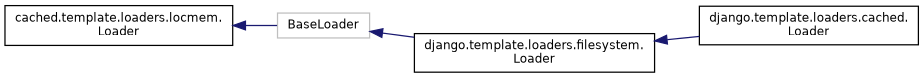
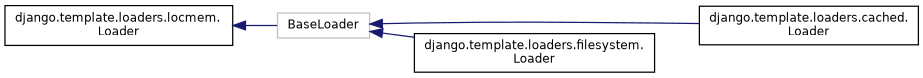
node "cached.template.loaders.locmem. Loader": label "cached.template.loaders.locmem. Loader" -> "django.template.loaders.locmem. Loader"
edge "django.template.loaders.cached. Loader" -> "django.template.loaders.filesystem. Loader": now "django.template.loaders.cached. Loader" -> "BaseLoader"
